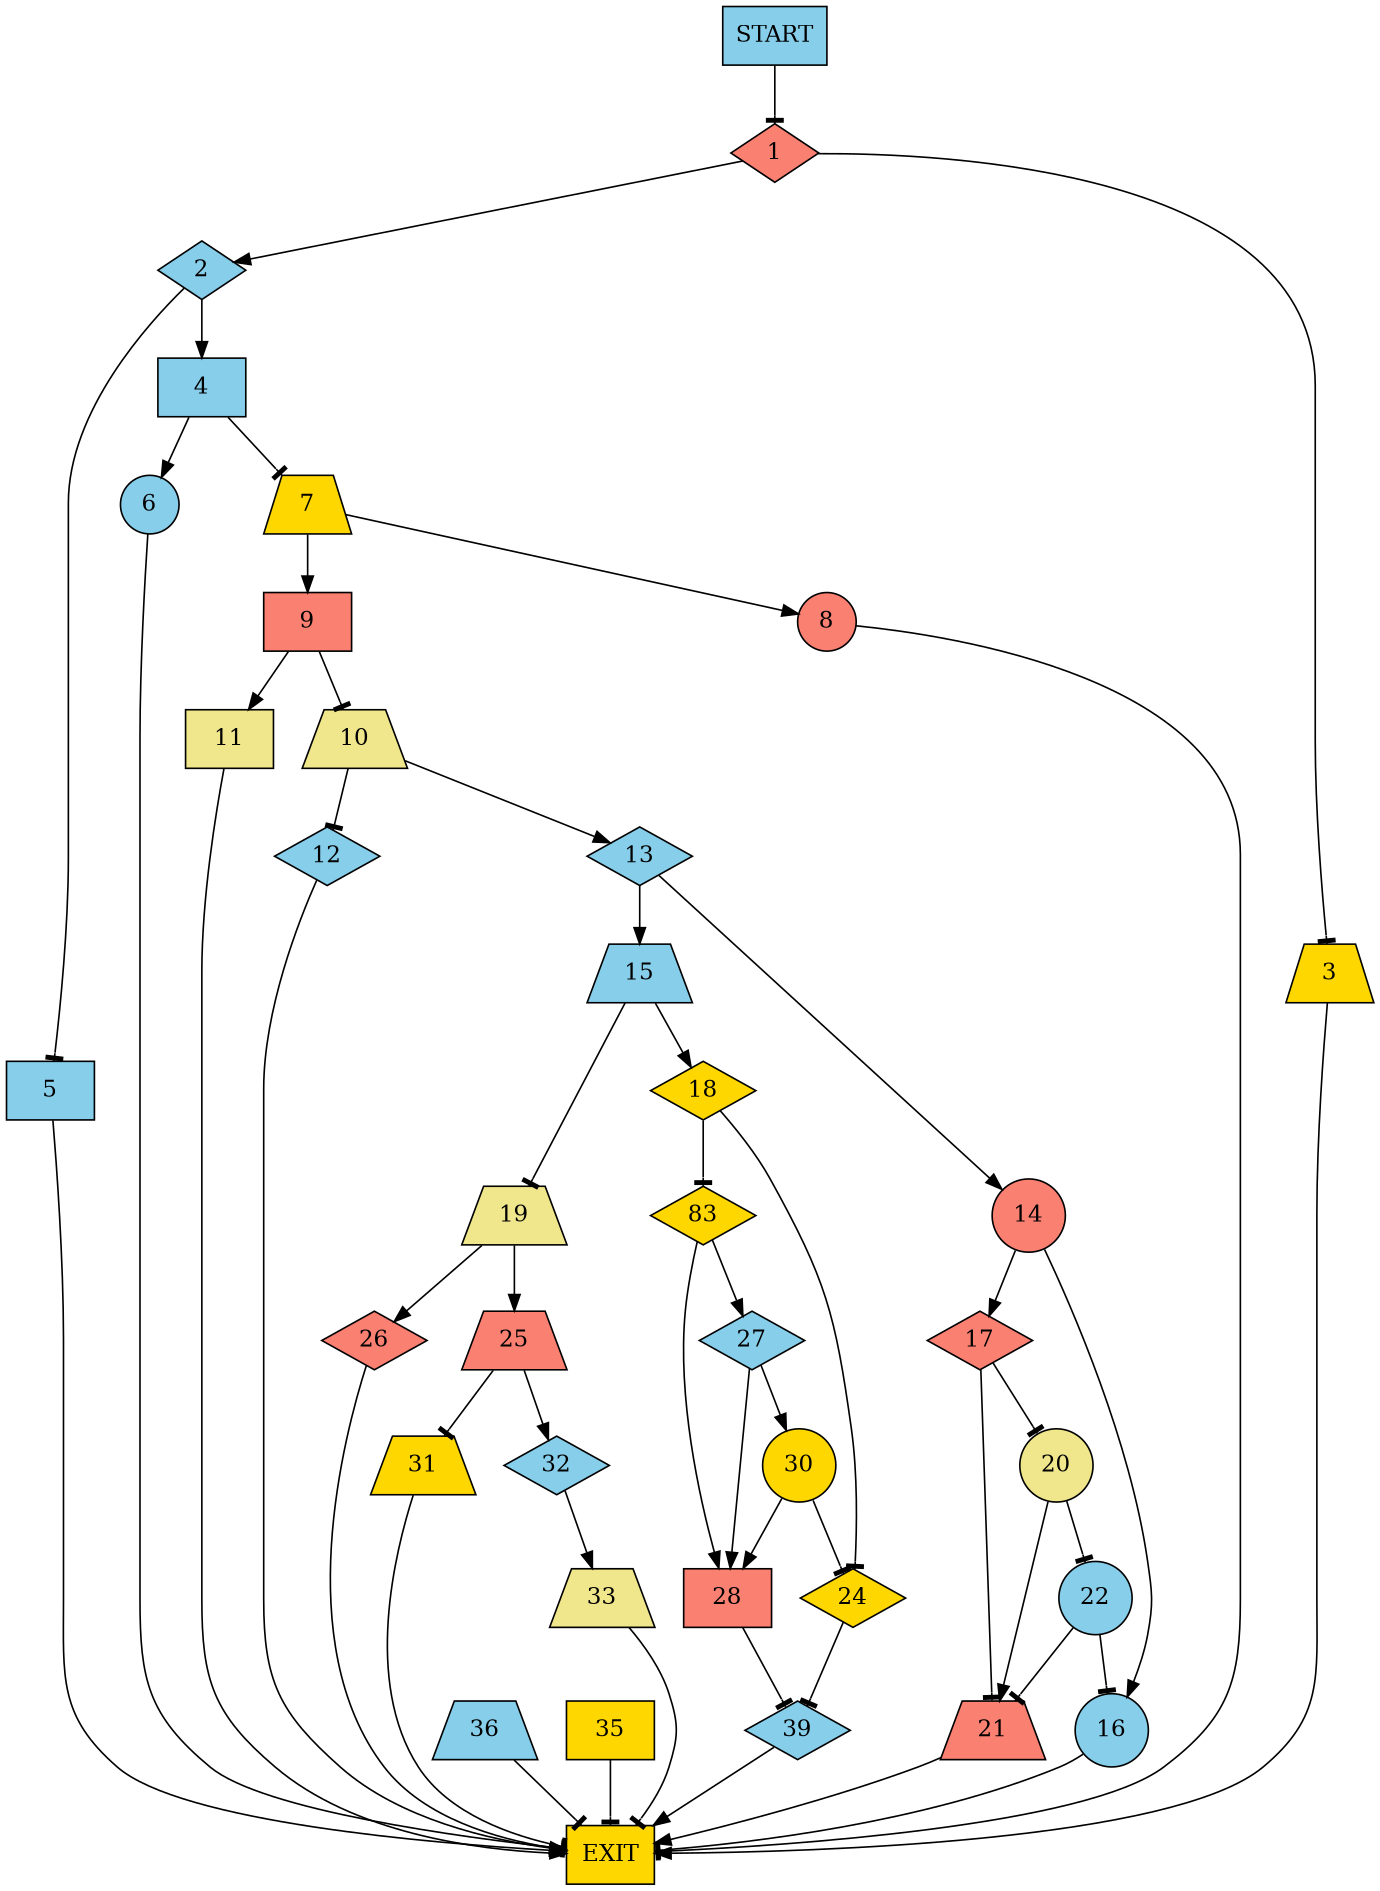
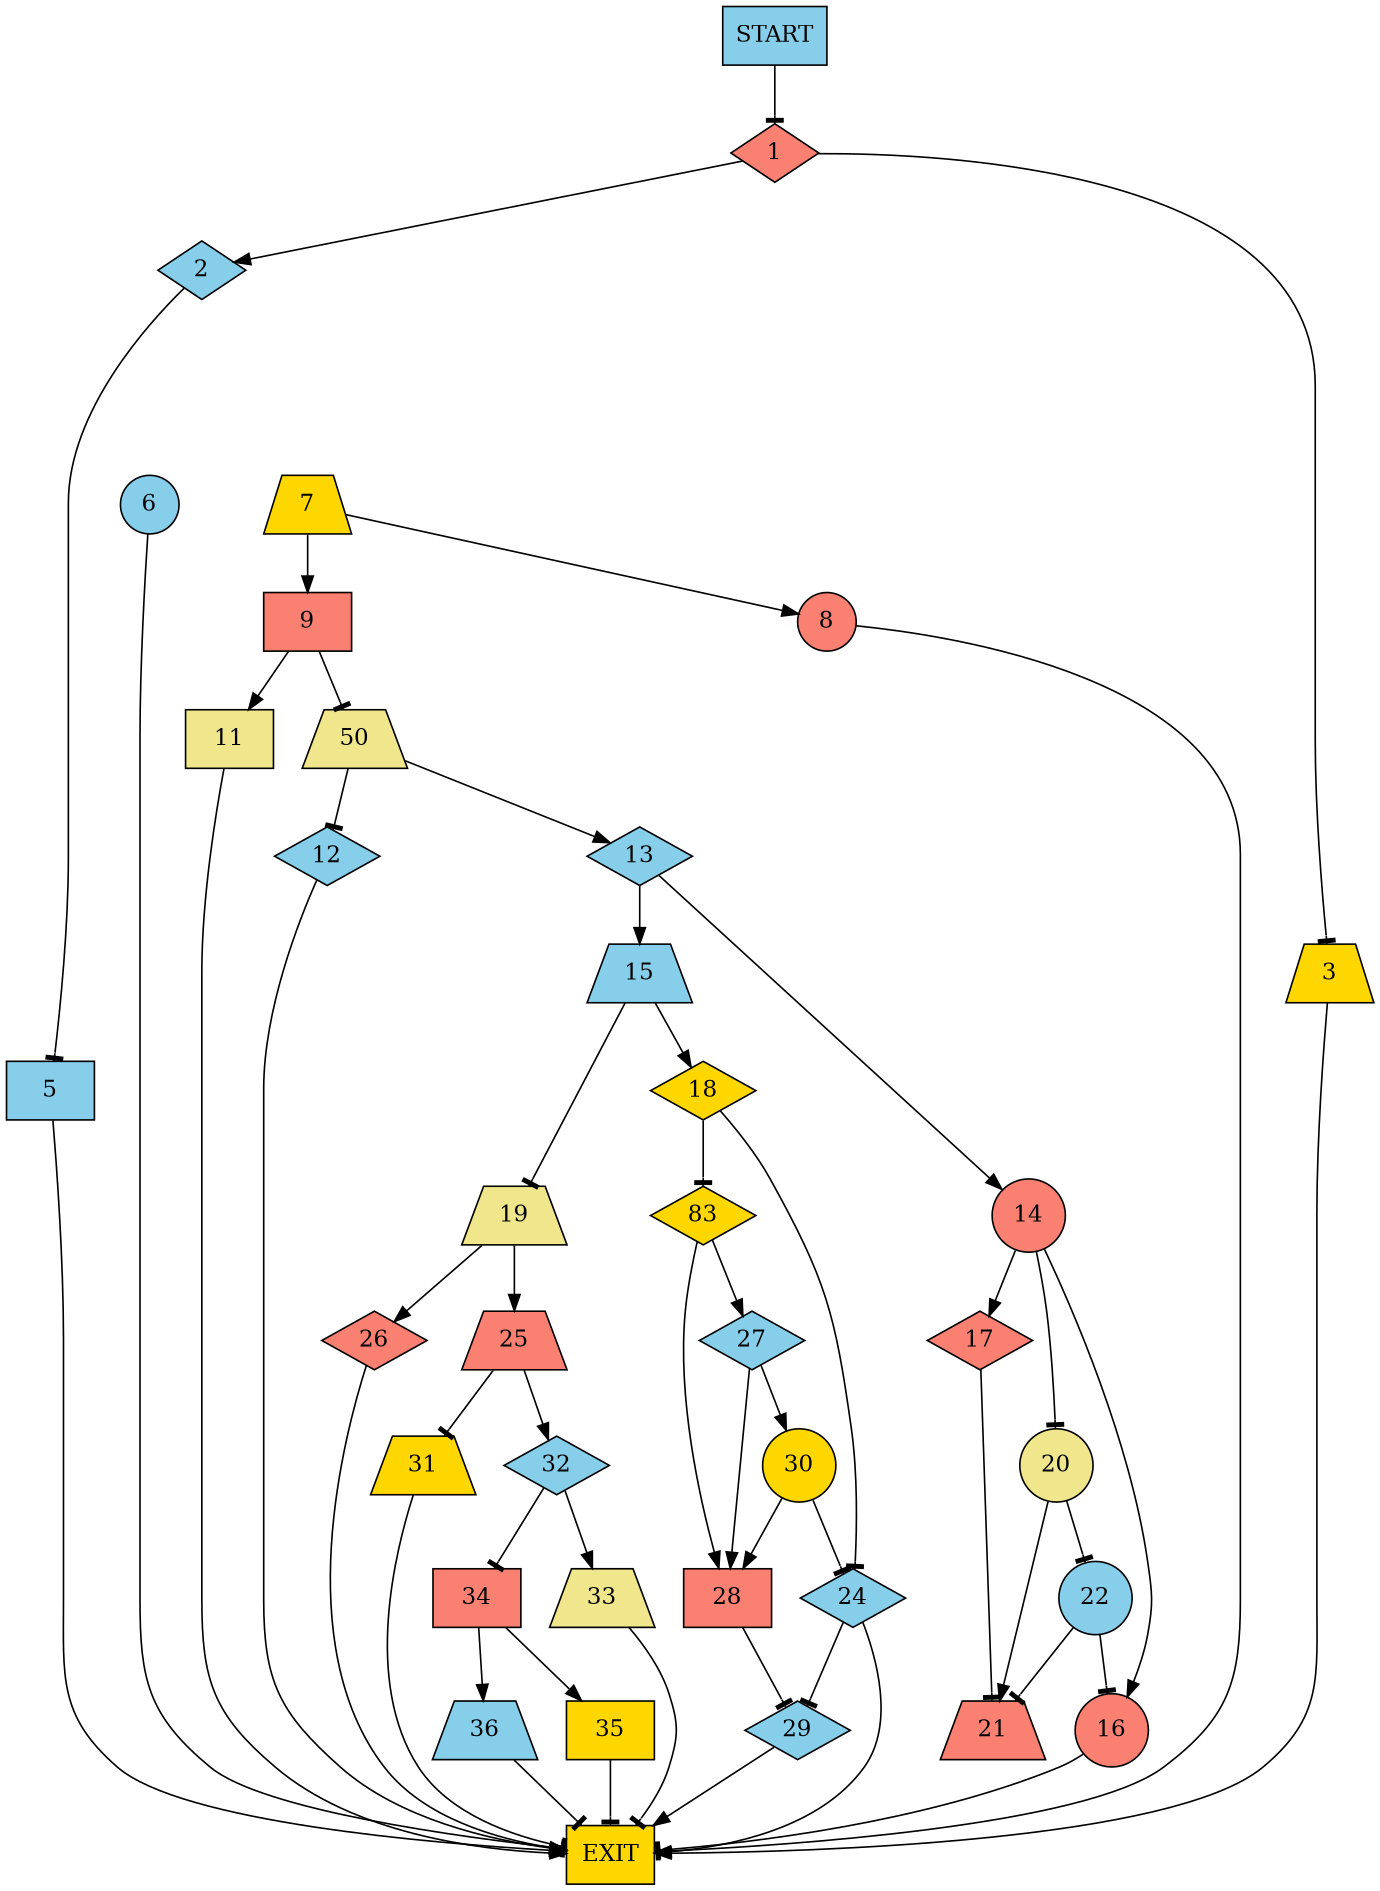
node "4": removed
node "10": label "10" -> "50"
edge "17" -> "20": now "14" -> "20"
node "34": added
node "24": fillcolor gold -> skyblue
node "39": label "39" -> "29"
node "16": fillcolor skyblue -> salmon
edge "21" -> "EXIT": now "24" -> "EXIT"
